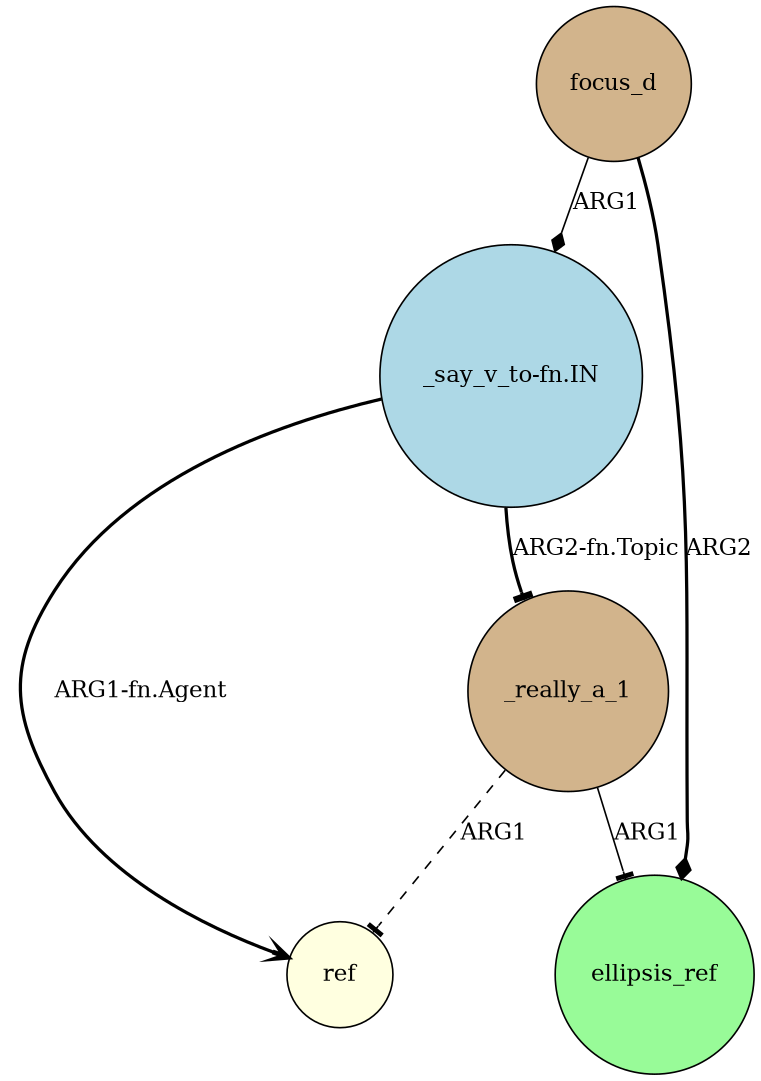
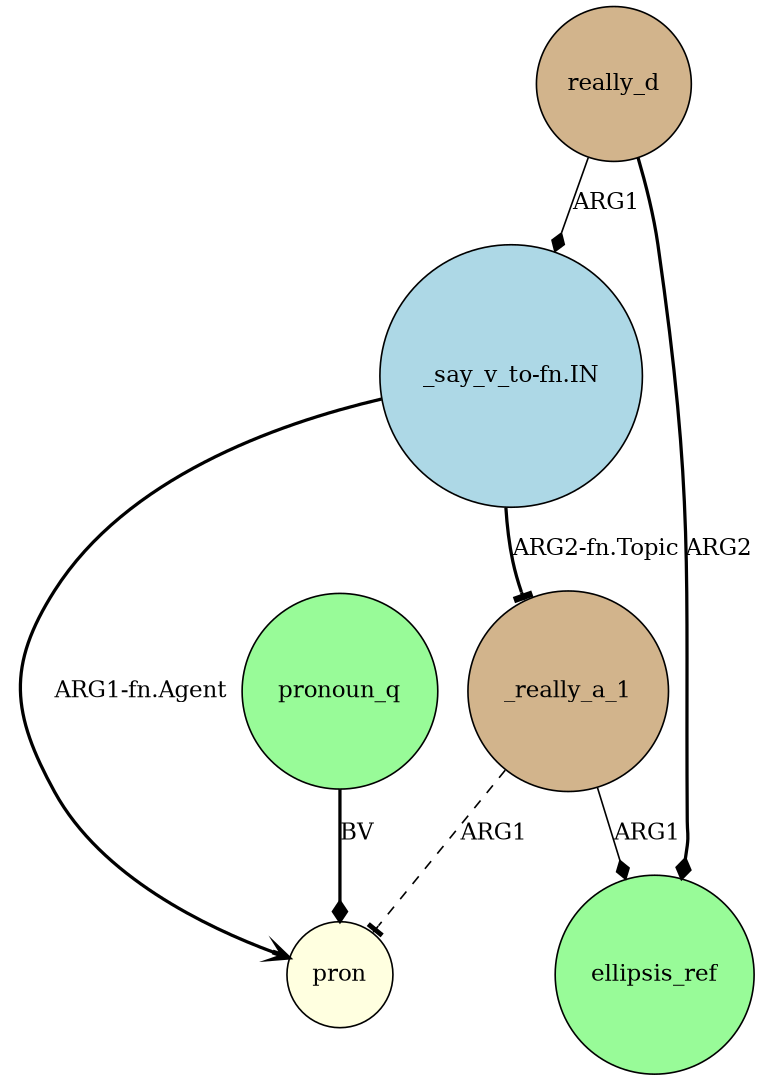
node "focus_d": label "focus_d" -> "really_d"
node "pronoun_q": added
edge "_really_a_1" -> "ellipsis_ref": arrowhead tee -> diamond
node "ref": label "ref" -> "pron"
